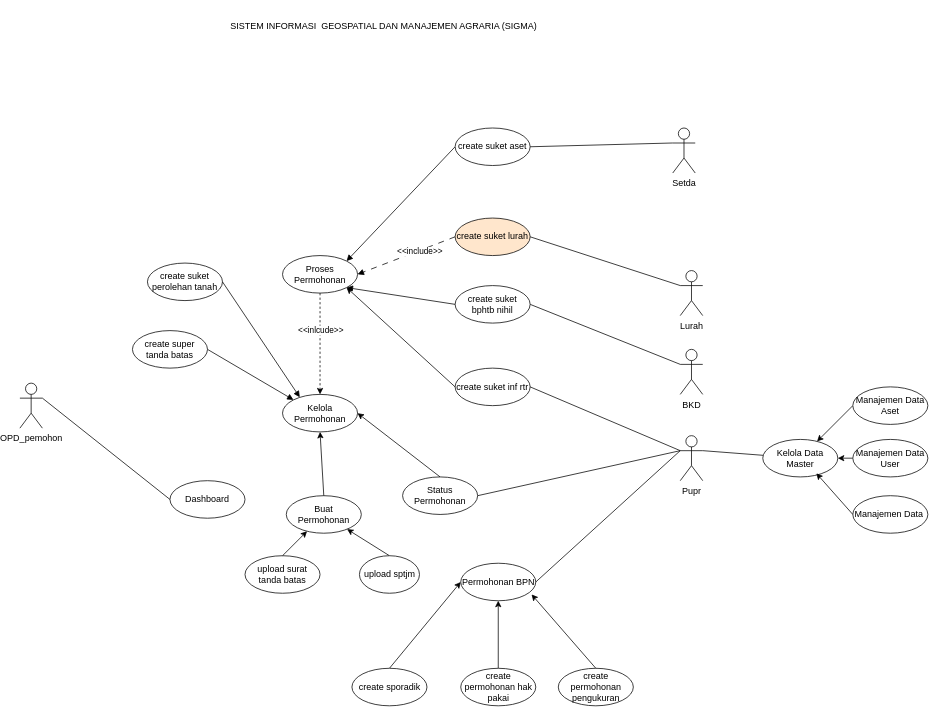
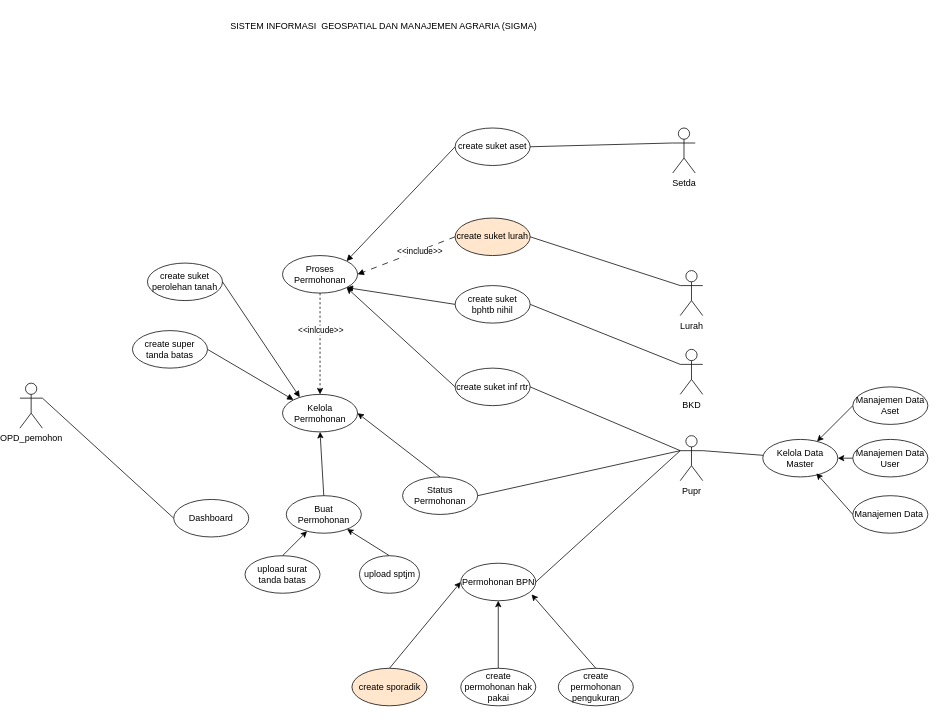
node "Dashboard": moved (207, 499) -> (211, 518)
node "create sporadik": fillcolor #ffffff -> #ffe6cc
